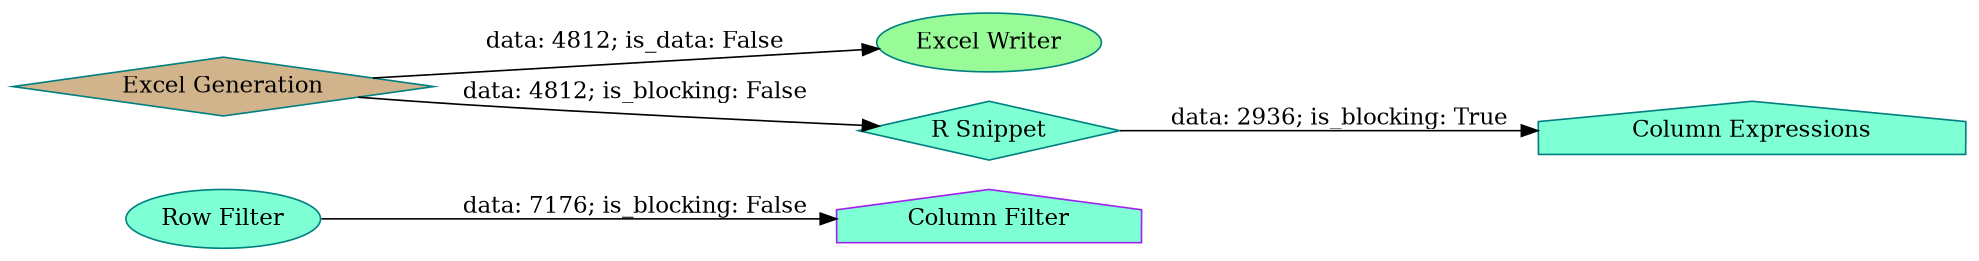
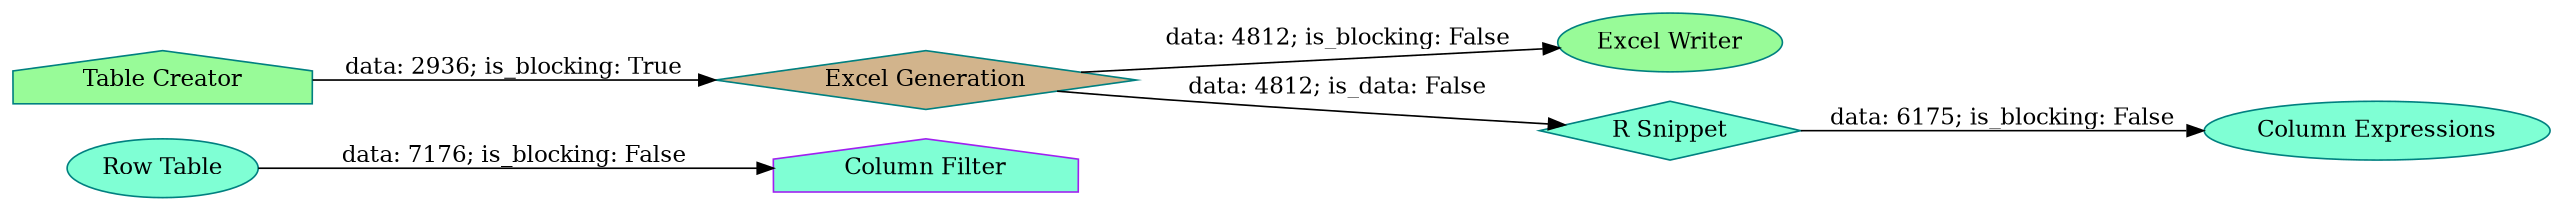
edge "Excel Generation" -> "Excel Writer": label "data: 4812; is_data: False" -> "data: 4812; is_blocking: False"
node "Table Creator": added
edge "Excel Generation" -> "R Snippet": label "data: 4812; is_blocking: False" -> "data: 4812; is_data: False"
edge "R Snippet" -> "Column Expressions": label "data: 2936; is_blocking: True" -> "data: 6175; is_blocking: False"
node "Column Expressions": shape house -> ellipse
node "Row Filter": label "Row Filter" -> "Row Table"
